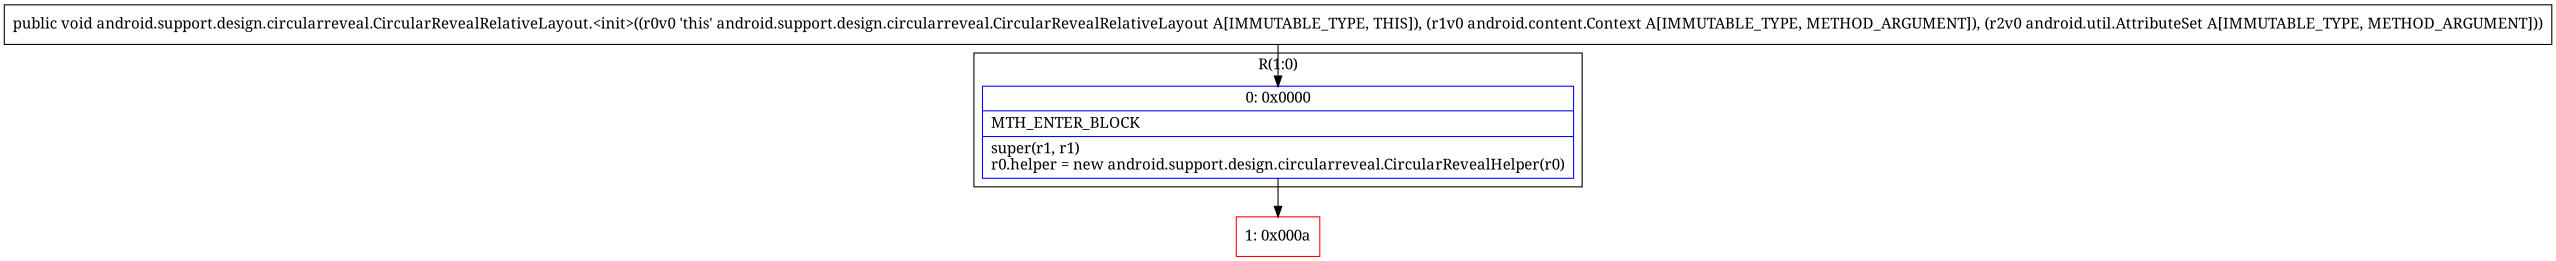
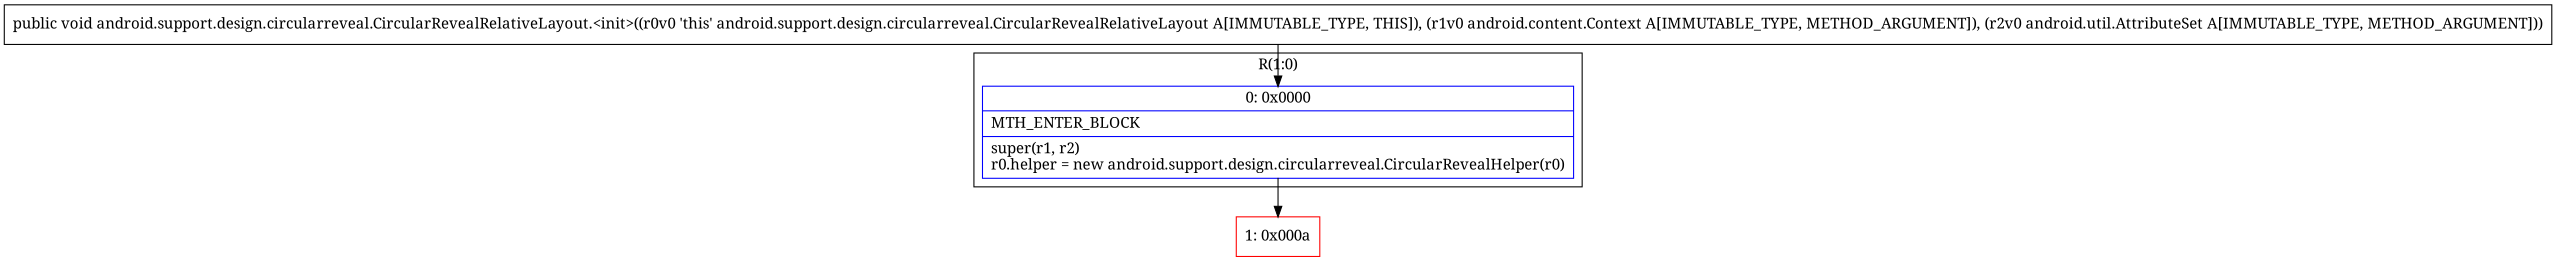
node "0: 0x0000": text "super(r1, r1)" -> "super(r1, r2)"
